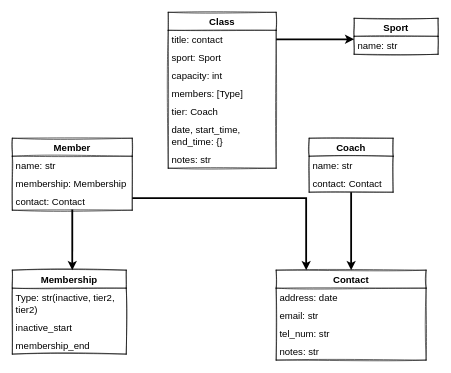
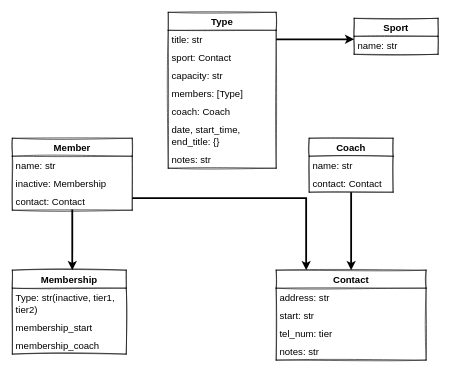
node "Class": label "Class" -> "Type"
node "title: contact": label "title: contact" -> "title: str"
node "sport: Sport": label "sport: Sport" -> "sport: Contact"
node "capacity: int": label "capacity: int" -> "capacity: str"
node "tier: Coach": label "tier: Coach" -> "coach: Coach"
node "date, start_time, end_time: {}": label "date, start_time, end_time: {}" -> "date, start_time, end_title: {}"
node "membership: Membership": label "membership: Membership" -> "inactive: Membership"
node "Type: str(inactive, tier2, tier2)": label "Type: str(inactive, tier2, tier2)" -> "Type: str(inactive, tier1, tier2)"
node "address: date": label "address: date" -> "address: str"
node "email: str": label "email: str" -> "start: str"
node "inactive_start": label "inactive_start" -> "membership_start"
node "tel_num: str": label "tel_num: str" -> "tel_num: tier"
node "membership_end": label "membership_end" -> "membership_coach"
